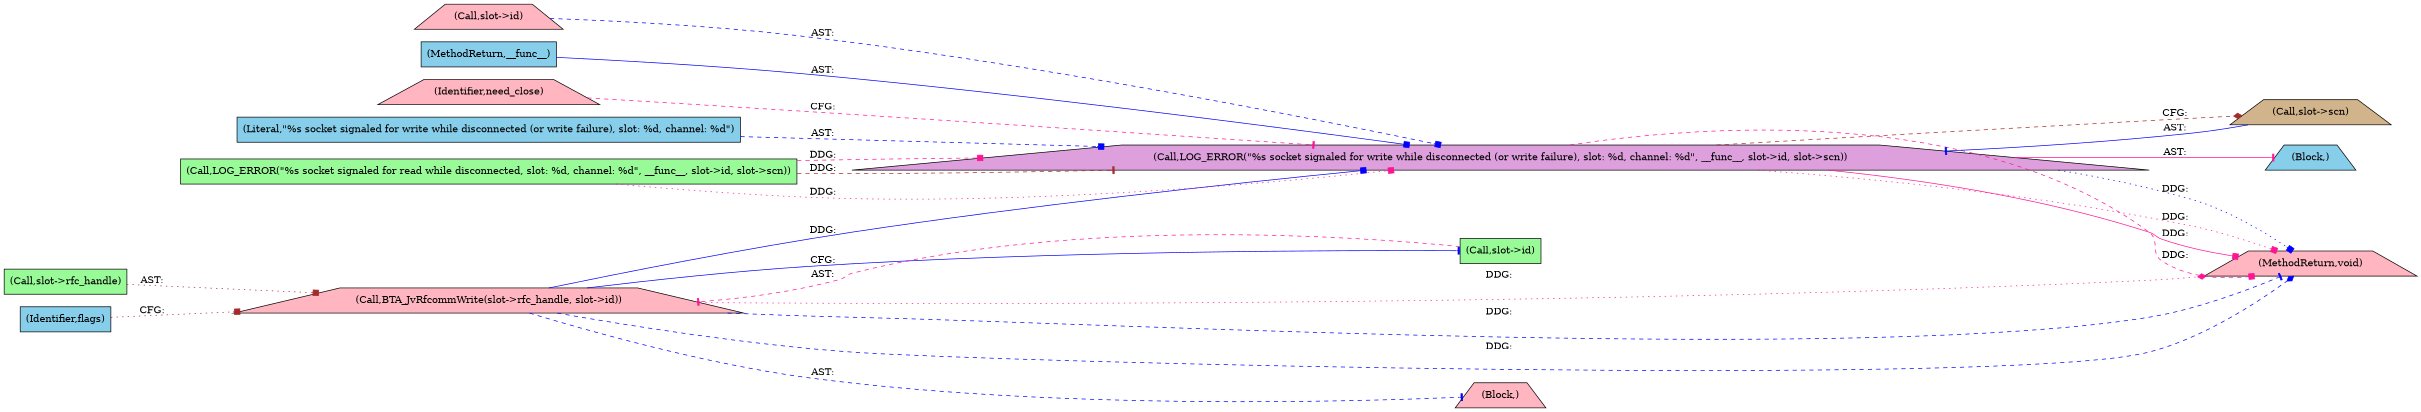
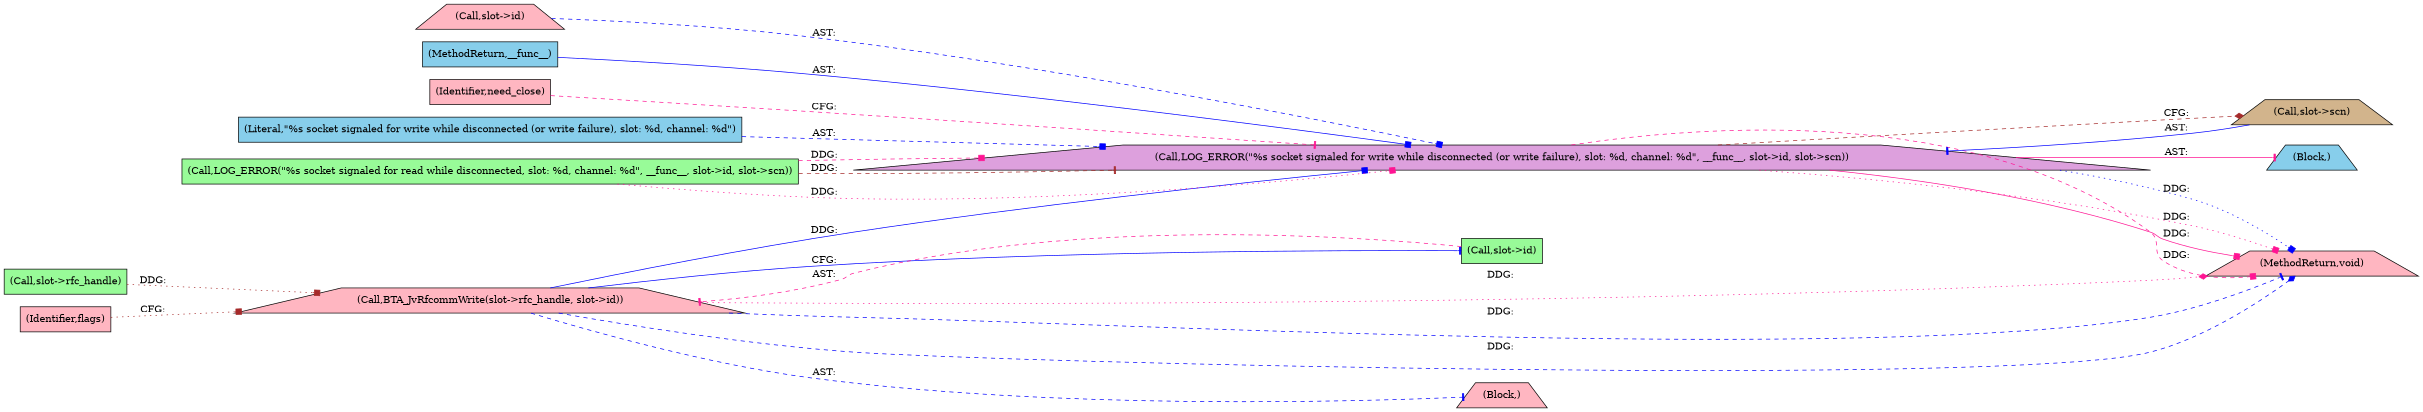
node "(Identifier,need_close)": shape trapezium -> box
edge "(Call,slot->rfc_handle)" -> "(Call,BTA_JvRfcommWrite(slot->rfc_handle, slot->id))": label "AST: " -> "DDG: "
node "(Identifier,flags)": fillcolor skyblue -> lightpink
